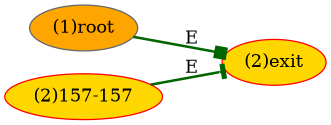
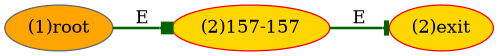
edge "(1)root" -> "(2)exit": now "(1)root" -> "(2)157-157"
